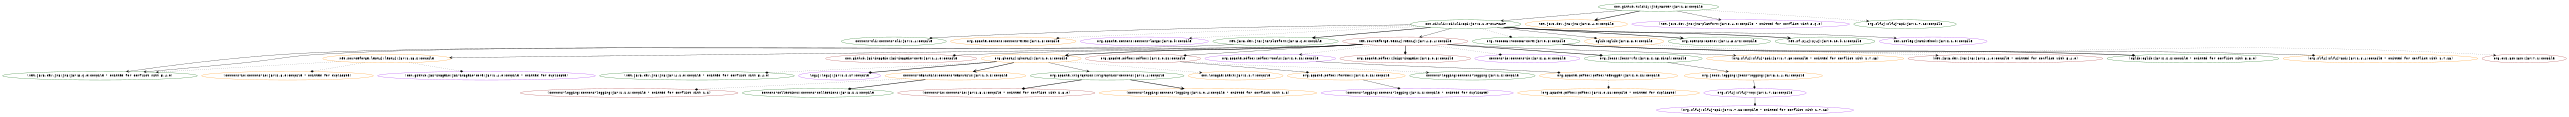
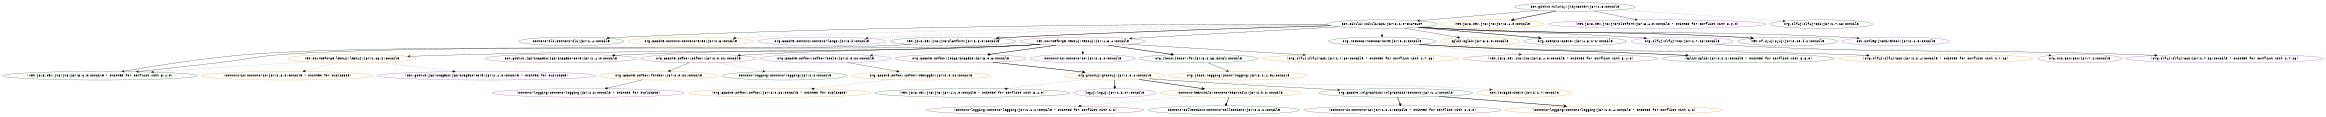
edge "net.sourceforge.tess4j:tess4j:jar:4.5.4:compile" -> "org.ghost4j:ghost4j:jar:1.0.1:compile": now "org.apache.pdfbox:jbig2-imageio:jar:3.0.3:compile" -> "org.ghost4j:ghost4j:jar:1.0.1:compile"
edge "org.jboss.logging:jboss-logging:jar:3.1.4.GA:compile" -> "org.slf4j:slf4j-nop:jar:1.7.28:compile": now "com.sikulix:sikulixapi:jar:2.1.0-SNAPSHOT" -> "org.slf4j:slf4j-nop:jar:1.7.28:compile"
